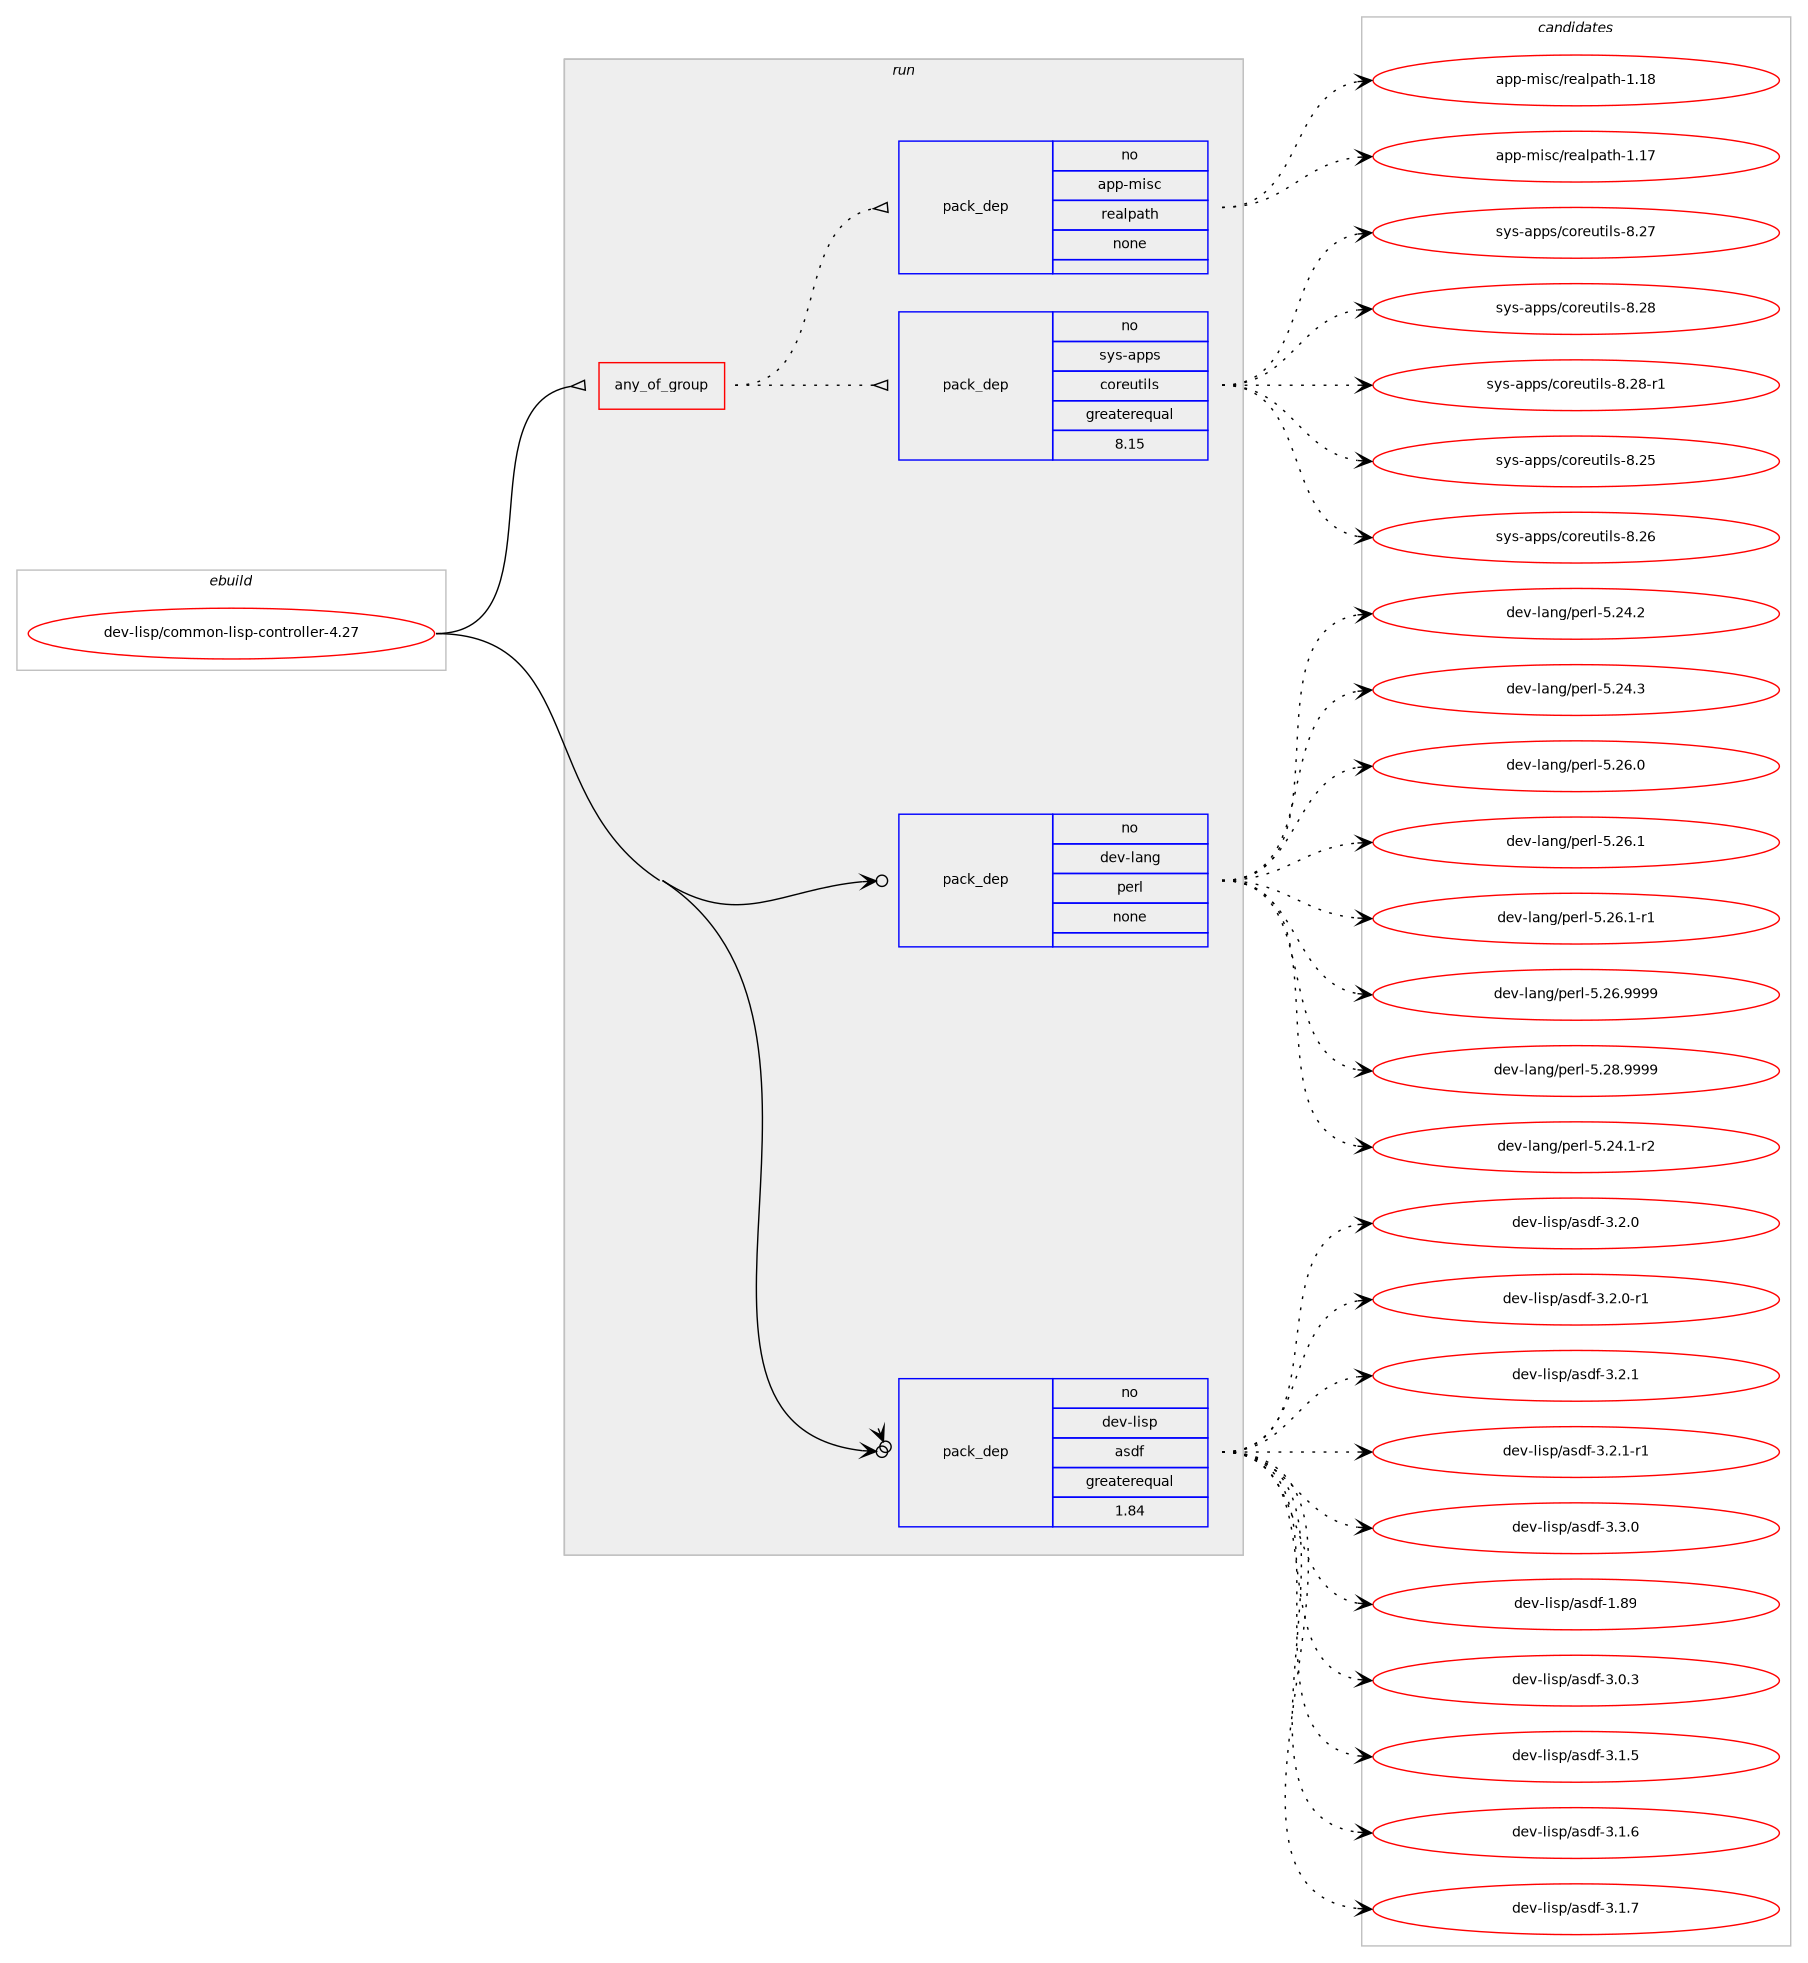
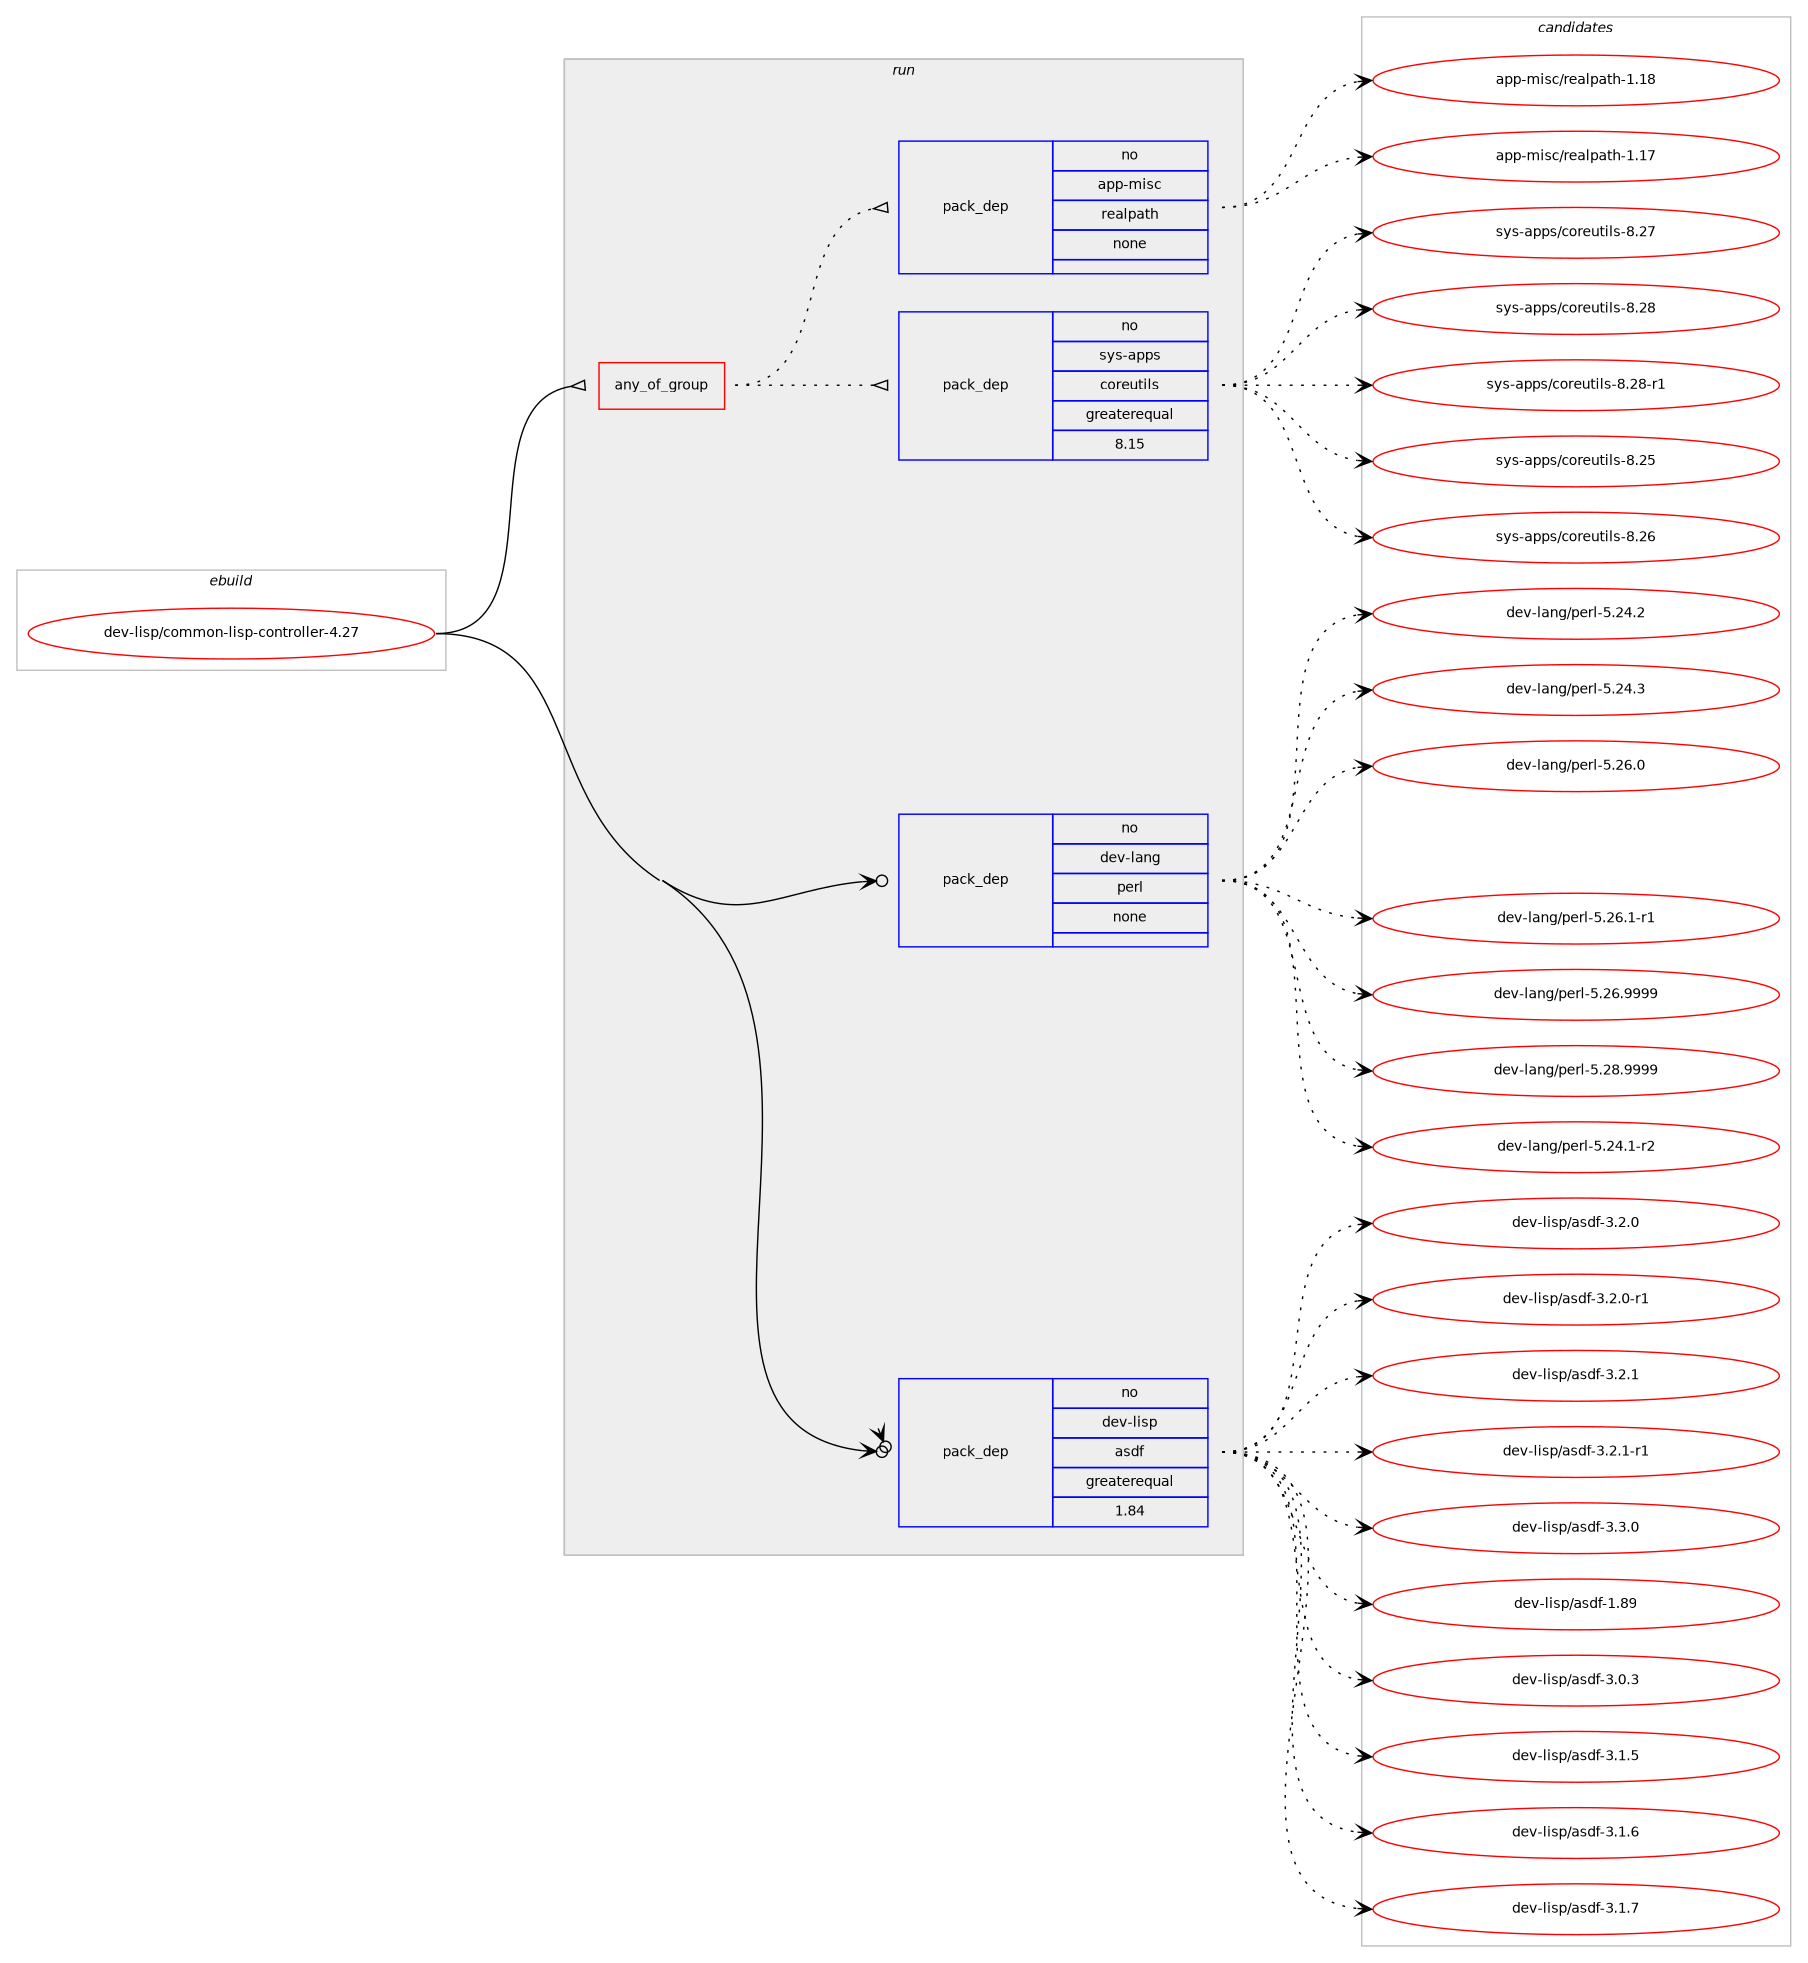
node "dev-lang/perl-5.26.1": removed
